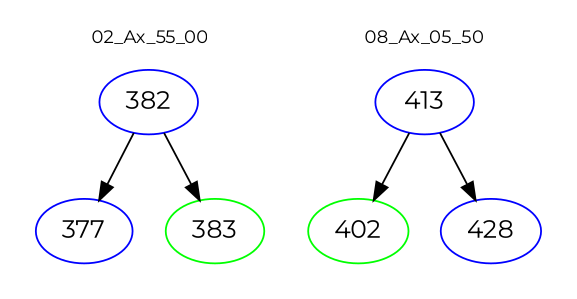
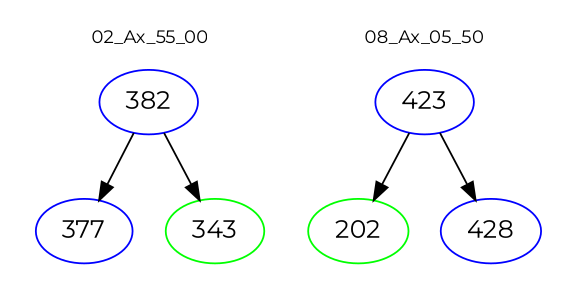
node "413": label "413" -> "423"
node "383": label "383" -> "343"
node "402": label "402" -> "202"
